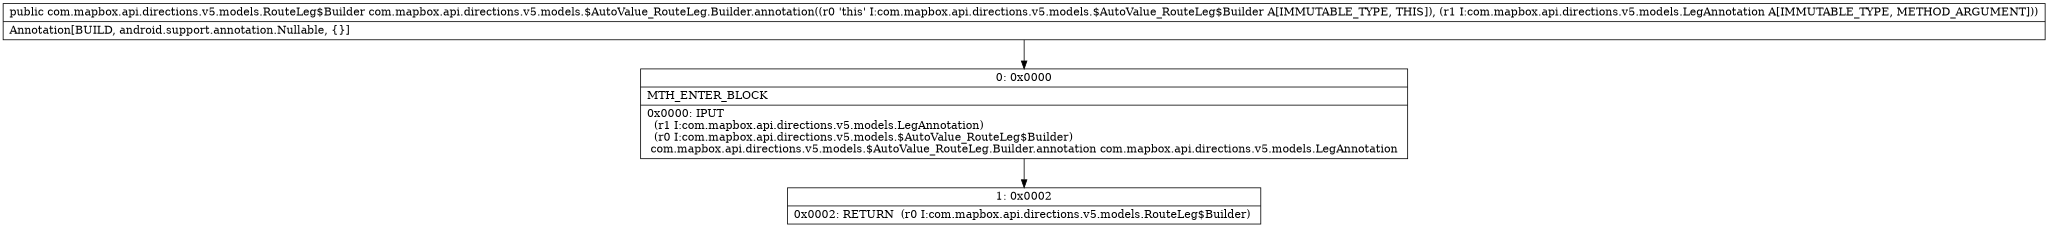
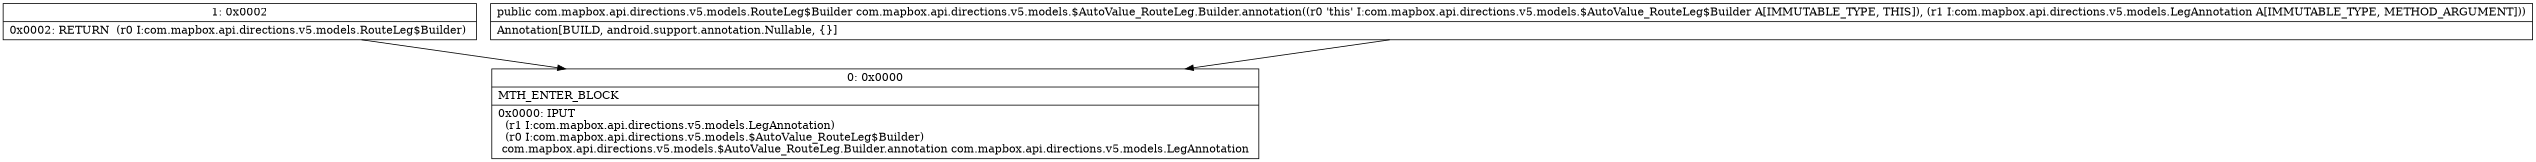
edge "0: 0x0000" -> "1: 0x0002": reversed
